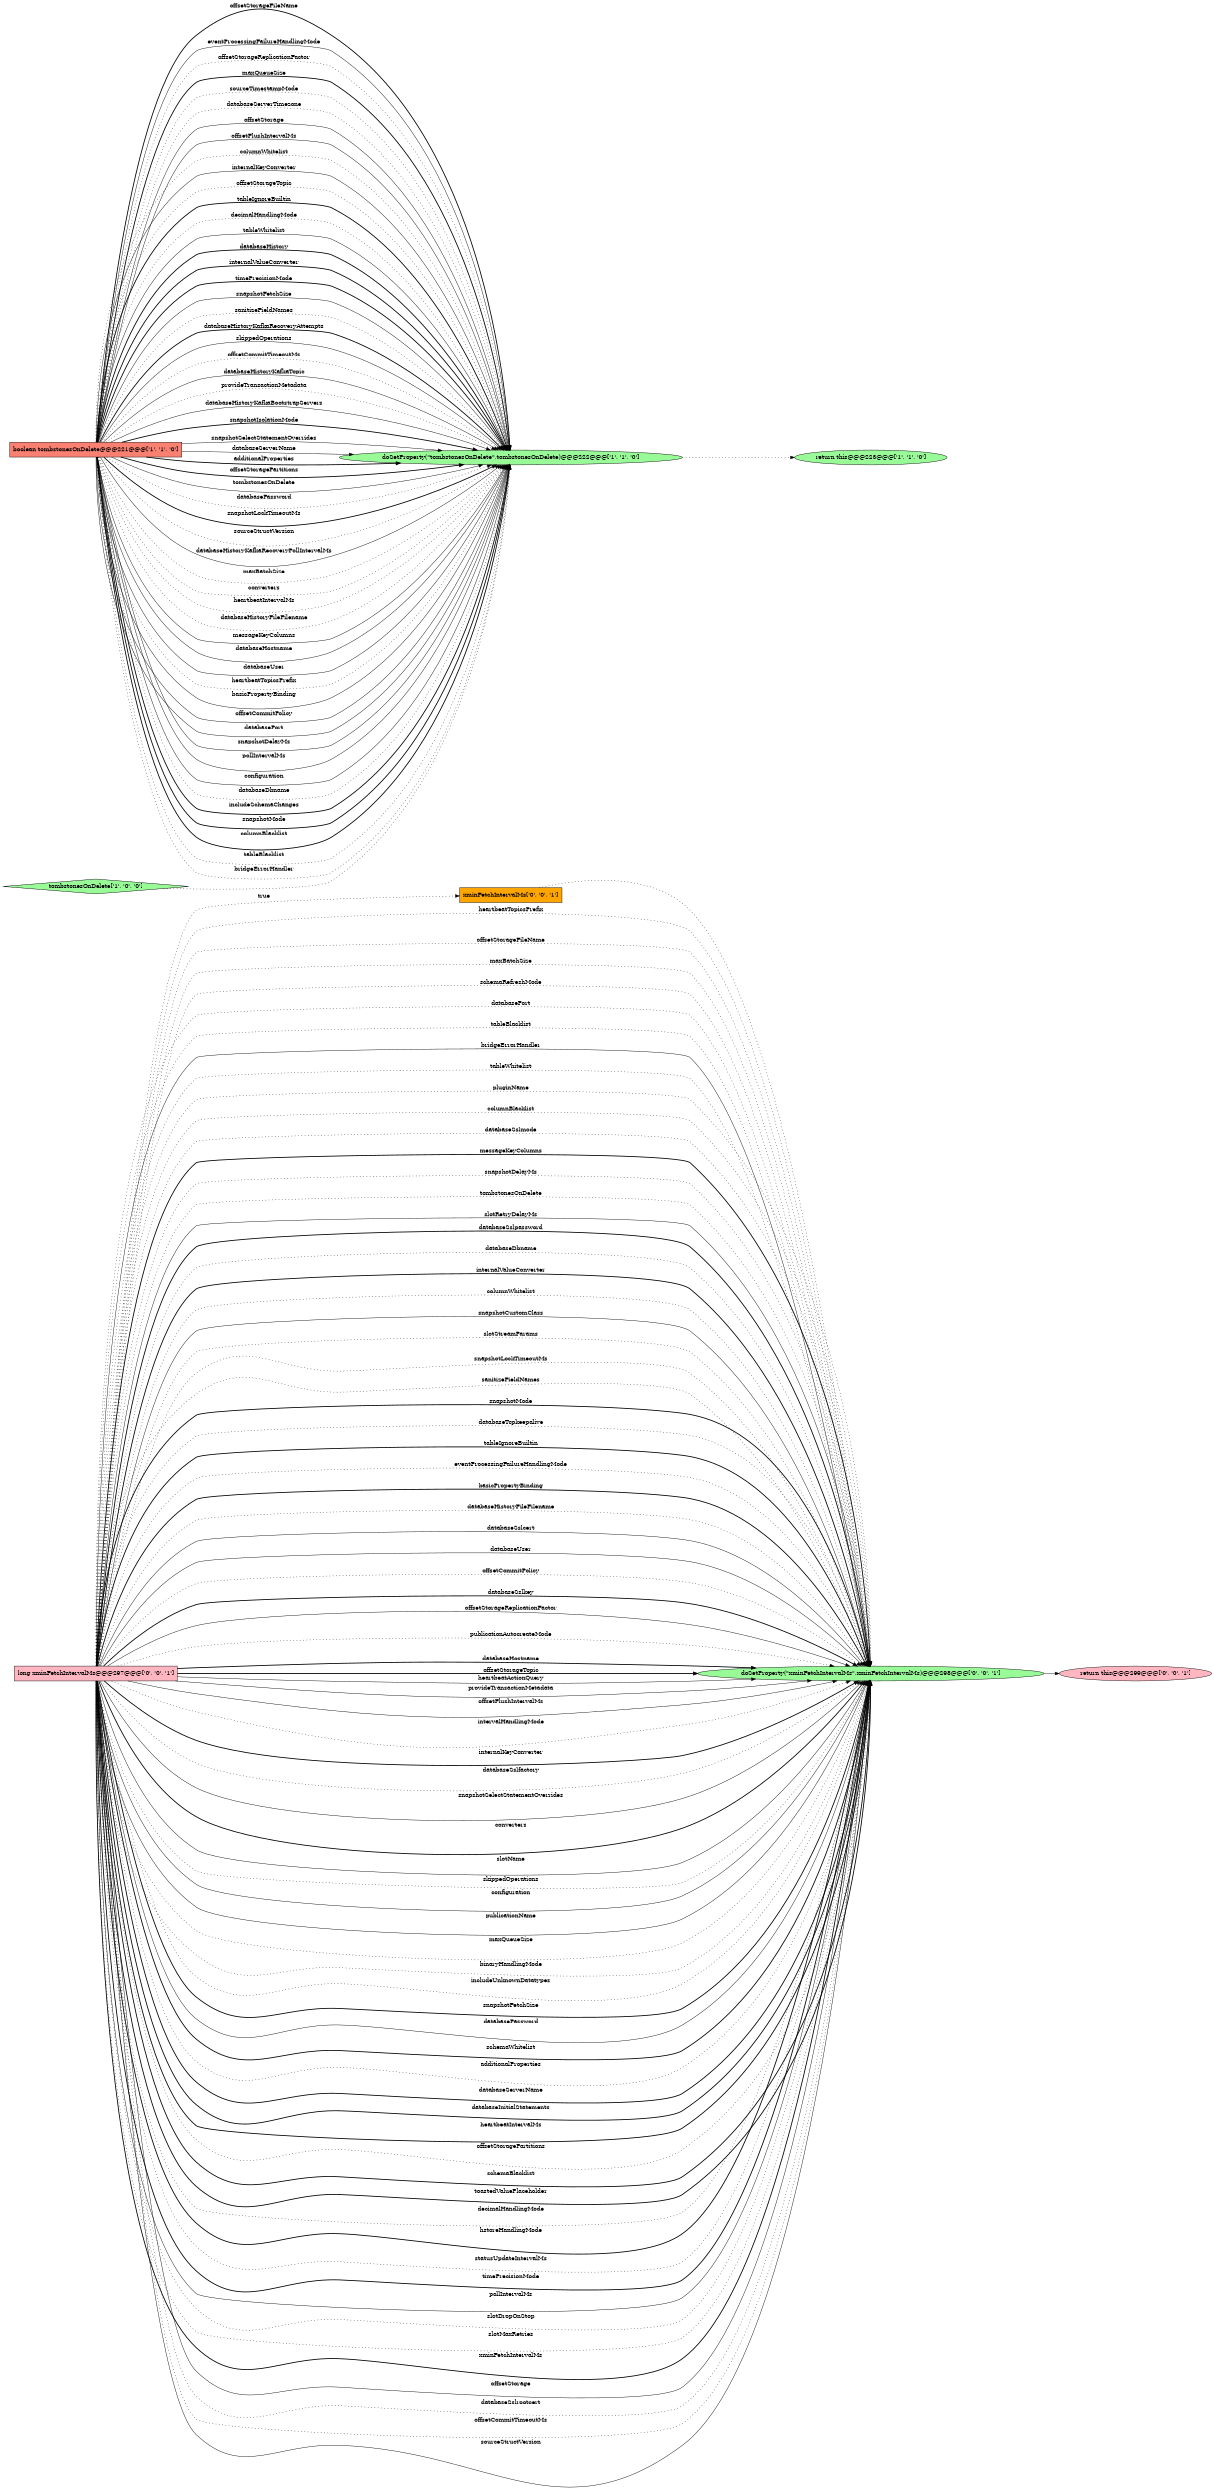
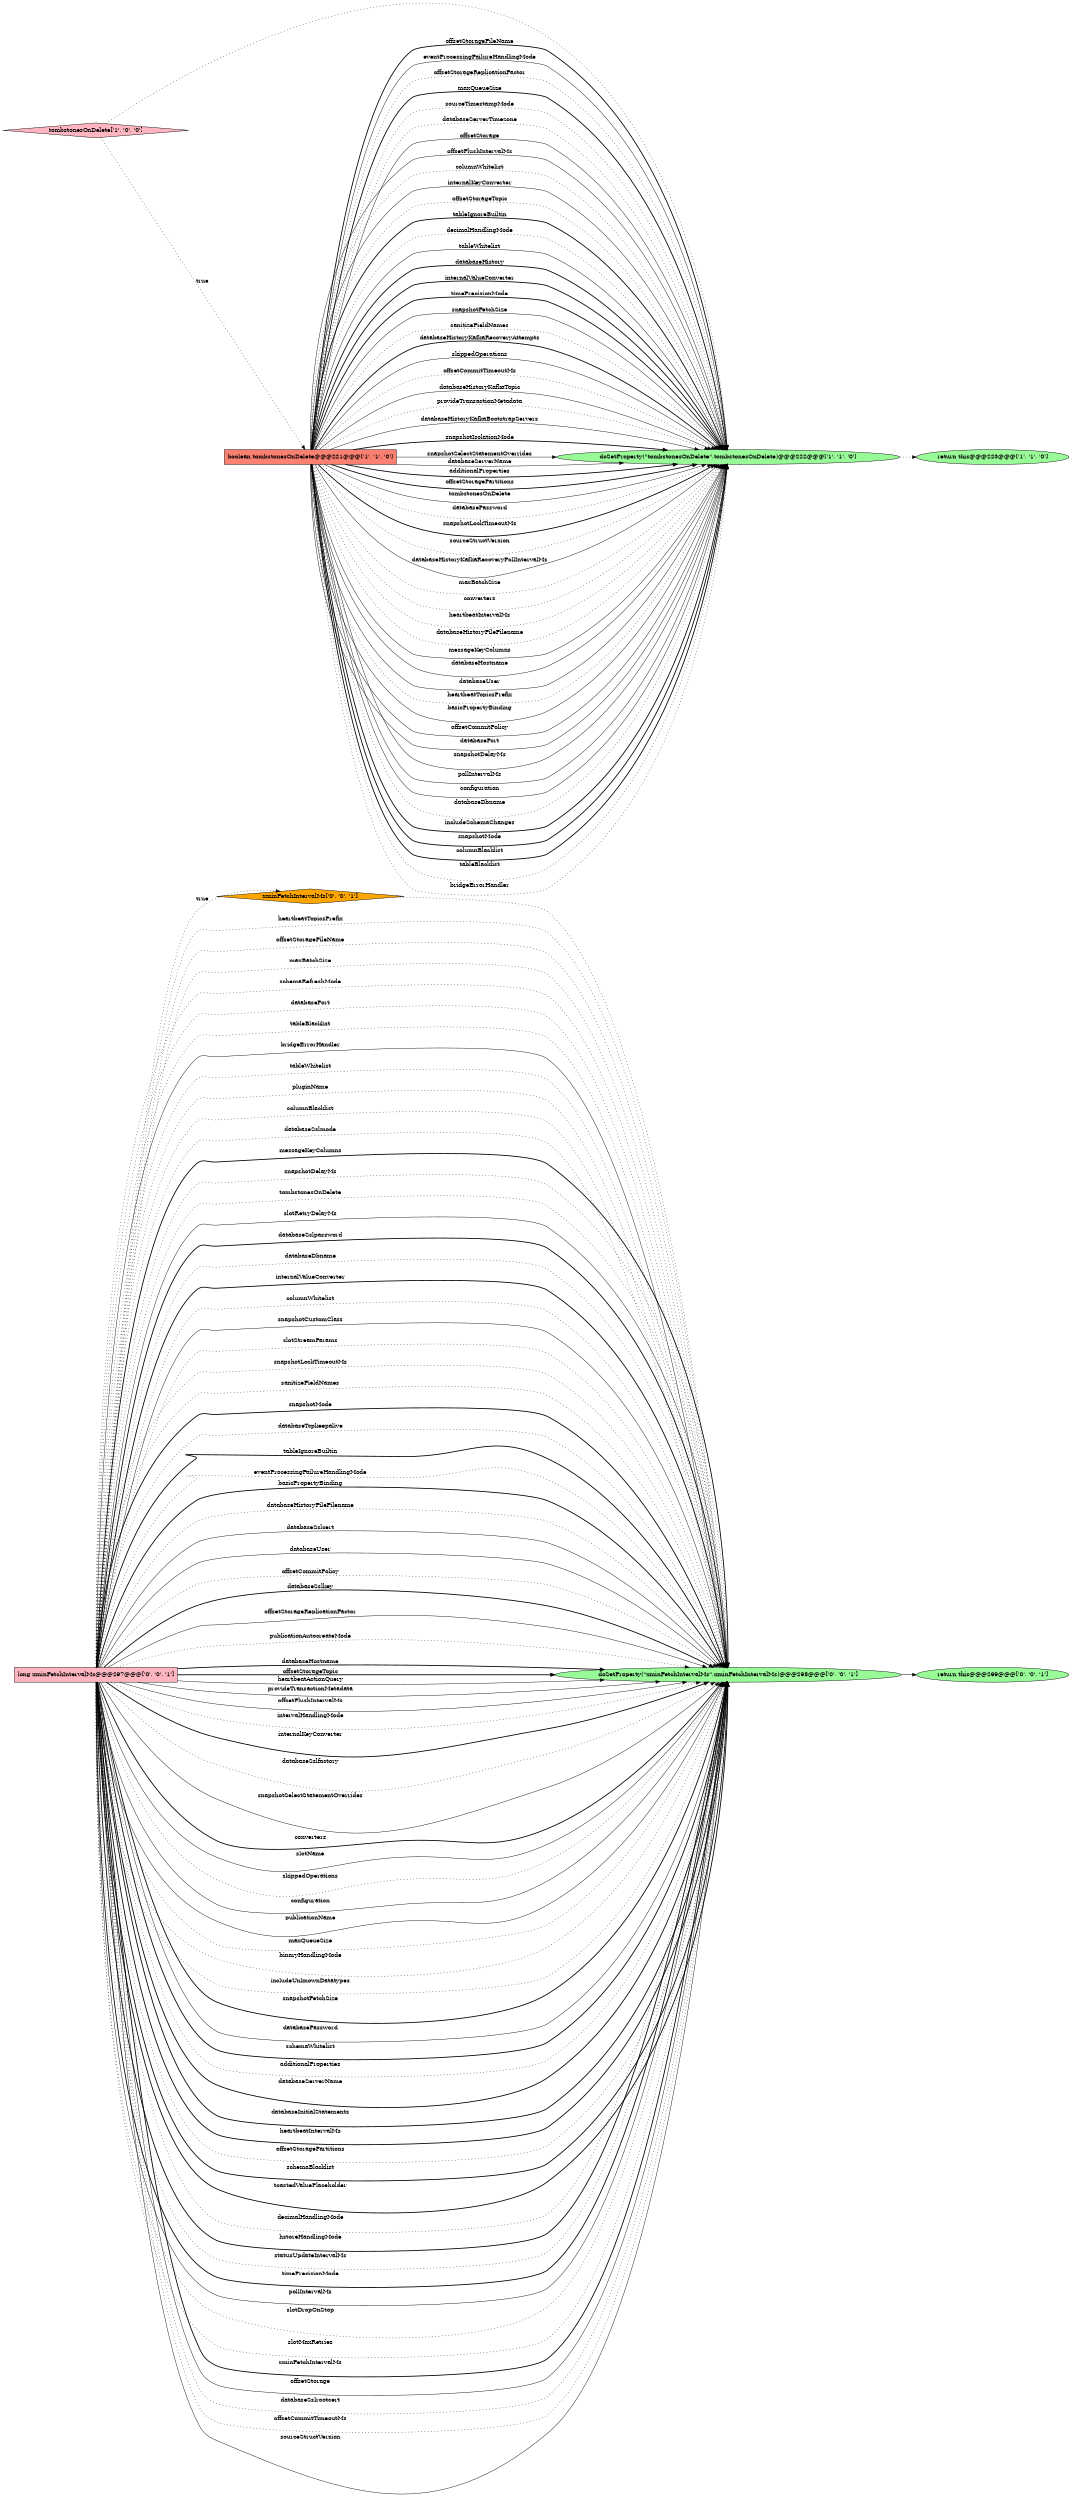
edge "tombstonesOnDelete['1', '0', '0']" -> "boolean tombstonesOnDelete@@@221@@@['1', '1', '0']": added, label "true"
node "tombstonesOnDelete['1', '0', '0']": fillcolor palegreen -> lightpink
node "xminFetchIntervalMs['0', '0', '1']": shape box -> diamond
node "return this@@@299@@@['0', '0', '1']": fillcolor lightpink -> palegreen
